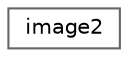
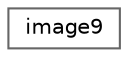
node "image2": label "image2" -> "image9"
